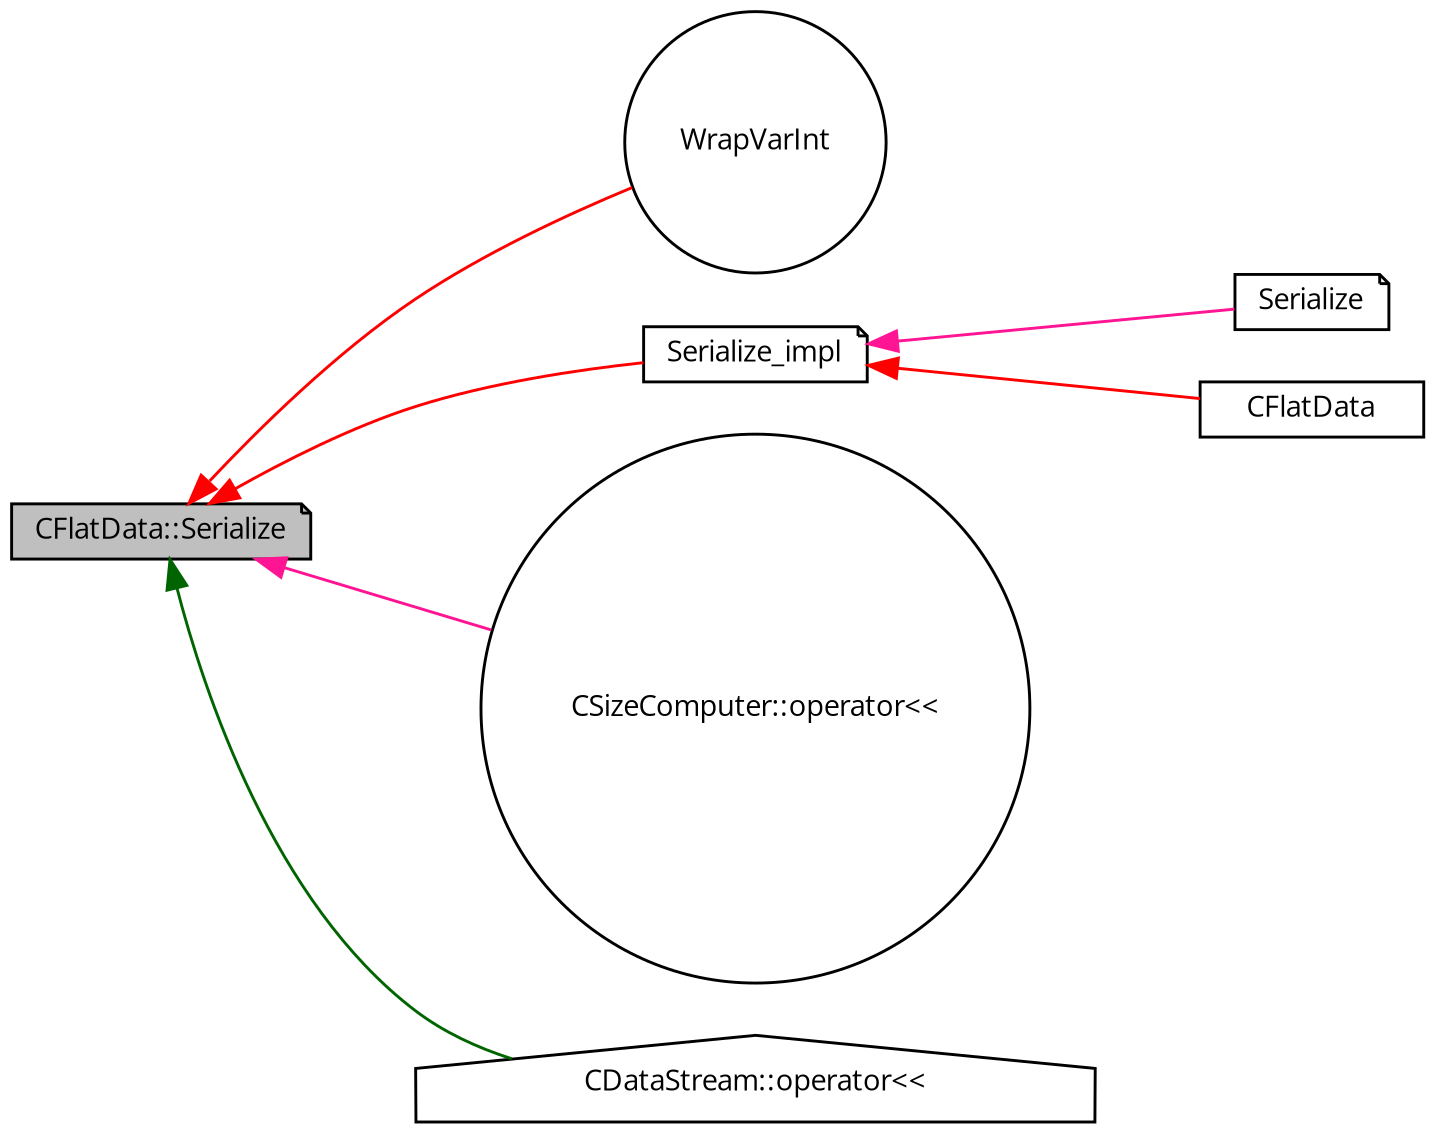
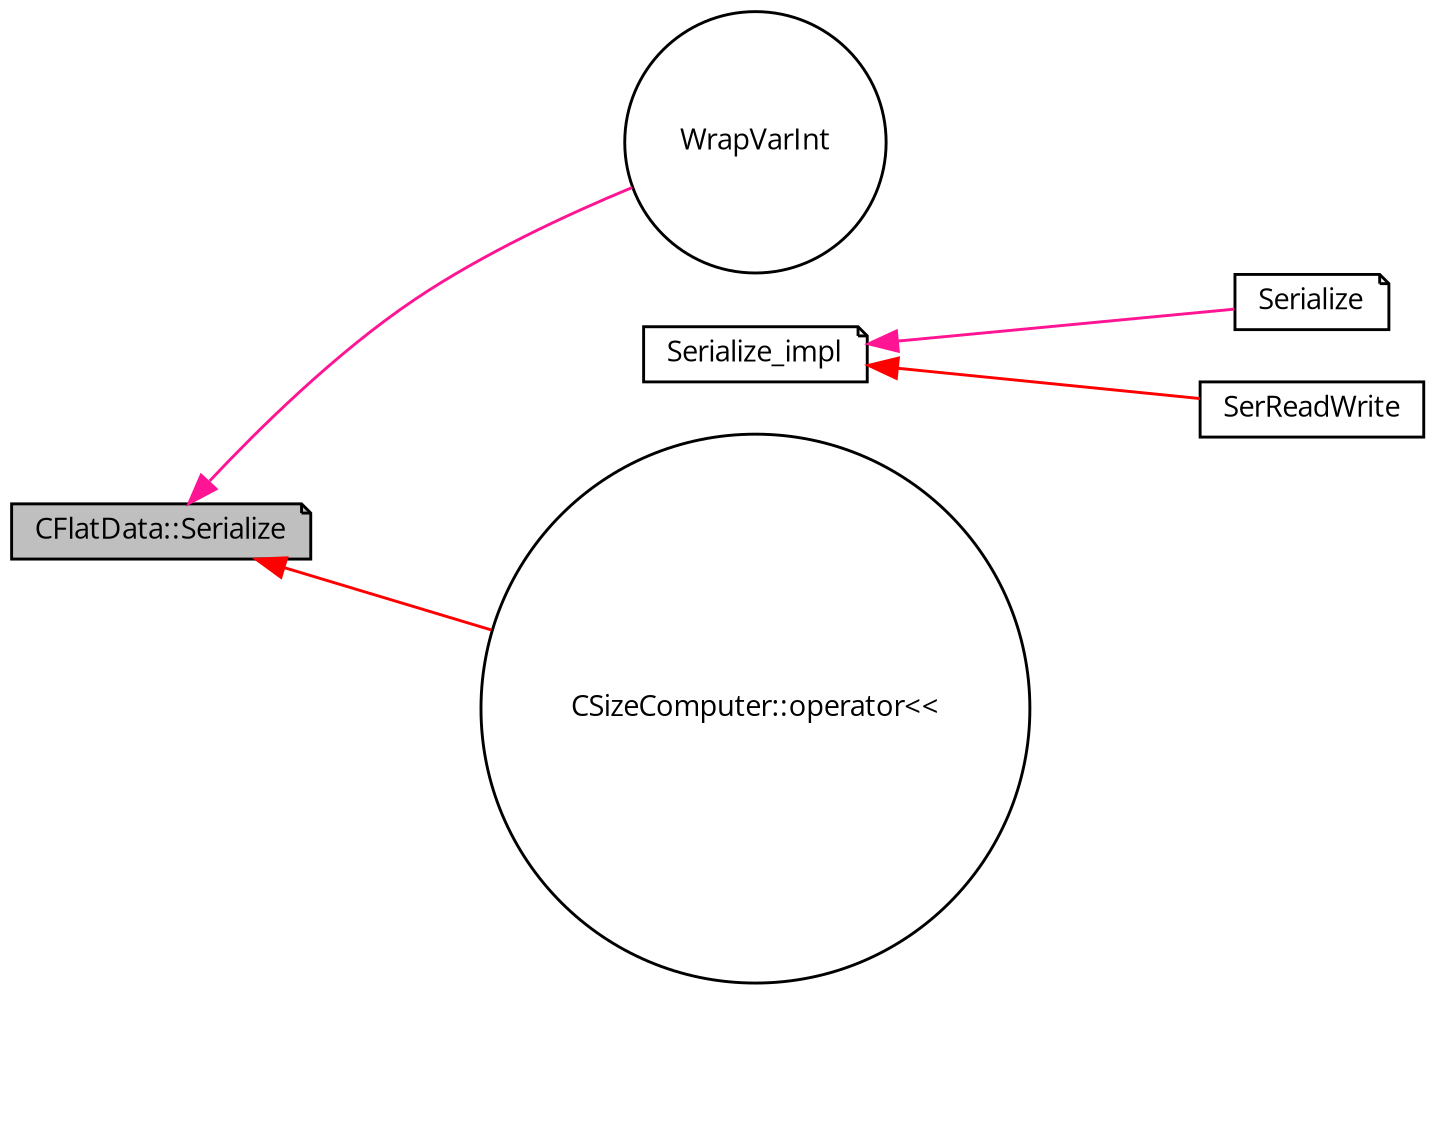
edge "WrapVarInt" -> "CFlatData::Serialize": color red -> deeppink
edge "Serialize_impl" -> "CFlatData::Serialize": removed
node "CFlatData": label "CFlatData" -> "SerReadWrite"
edge "CSizeComputer::operator<<" -> "CFlatData::Serialize": color deeppink -> red
node "CDataStream::operator<<": removed
